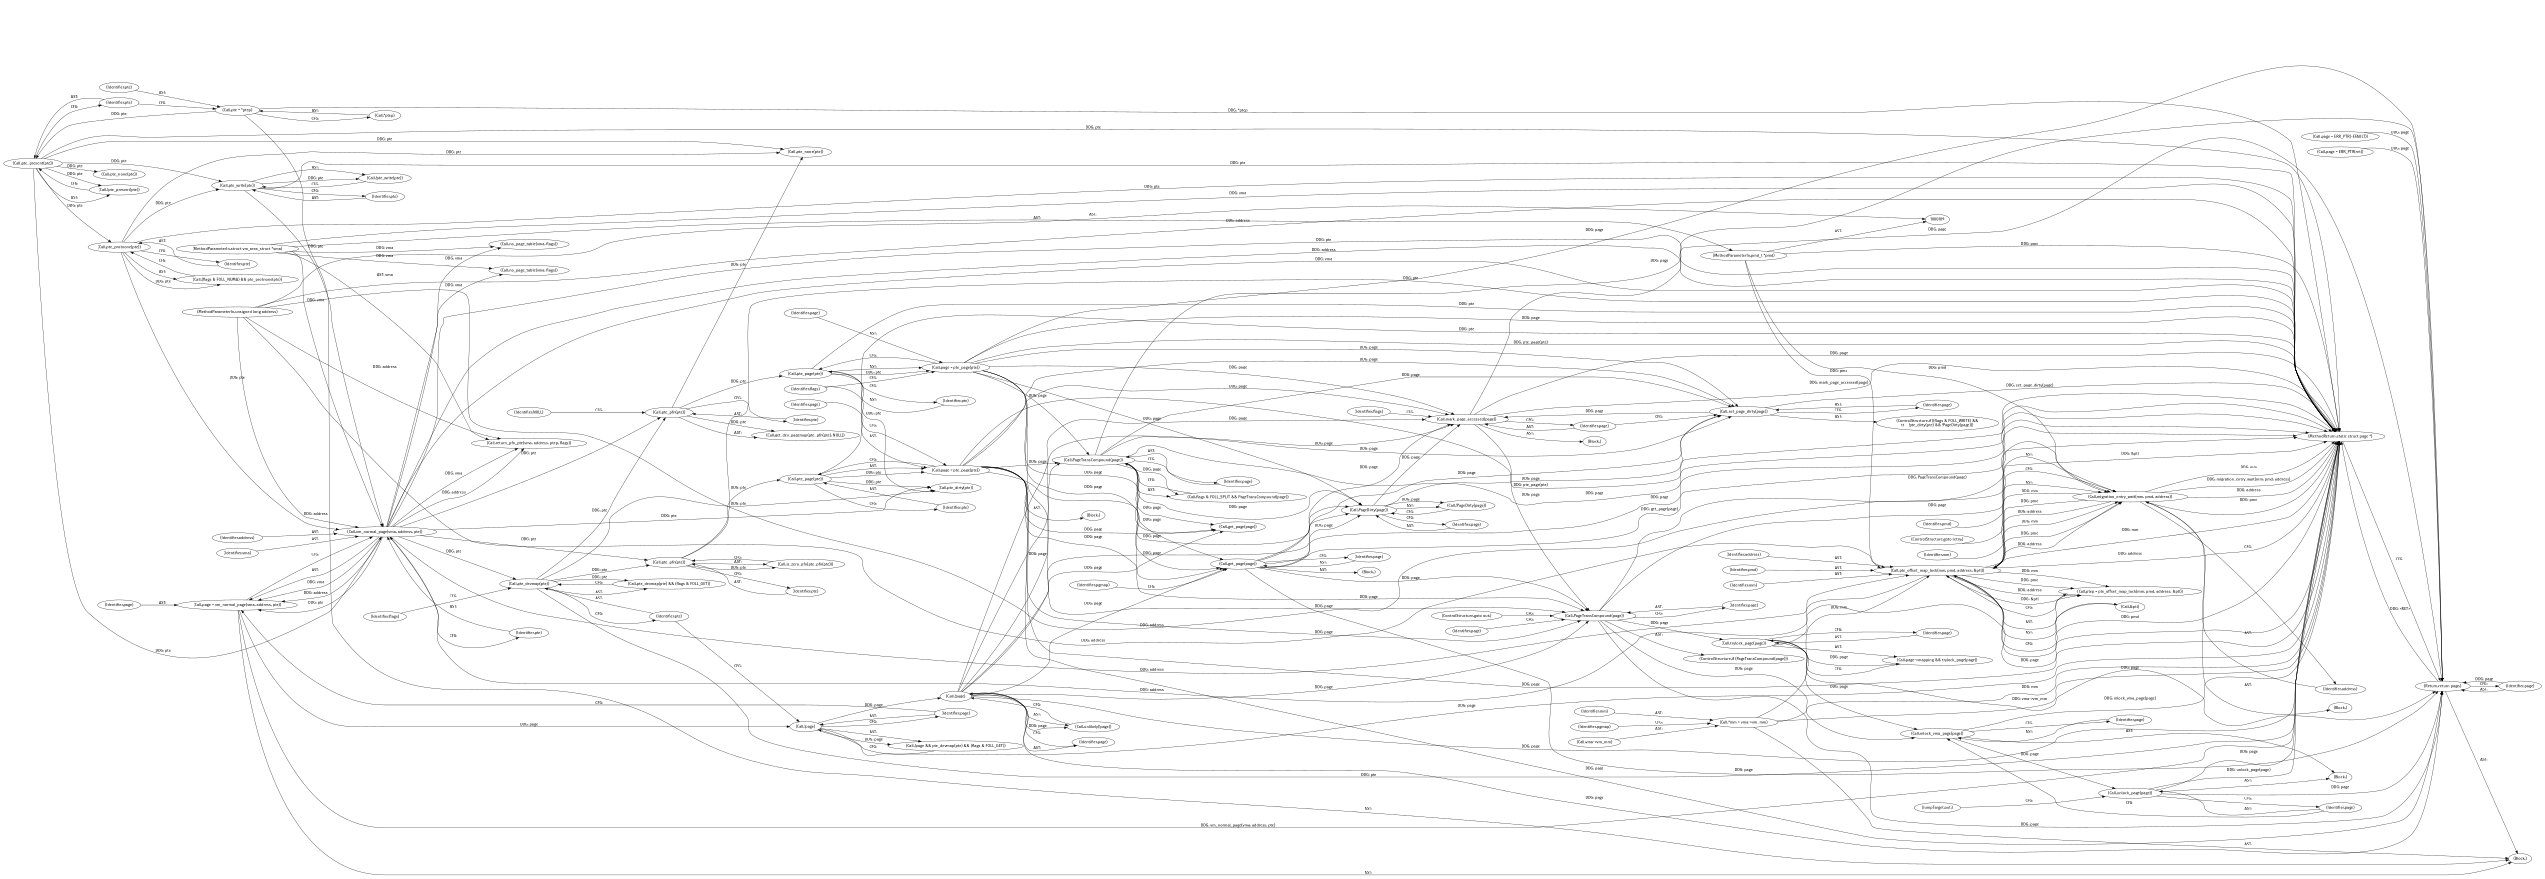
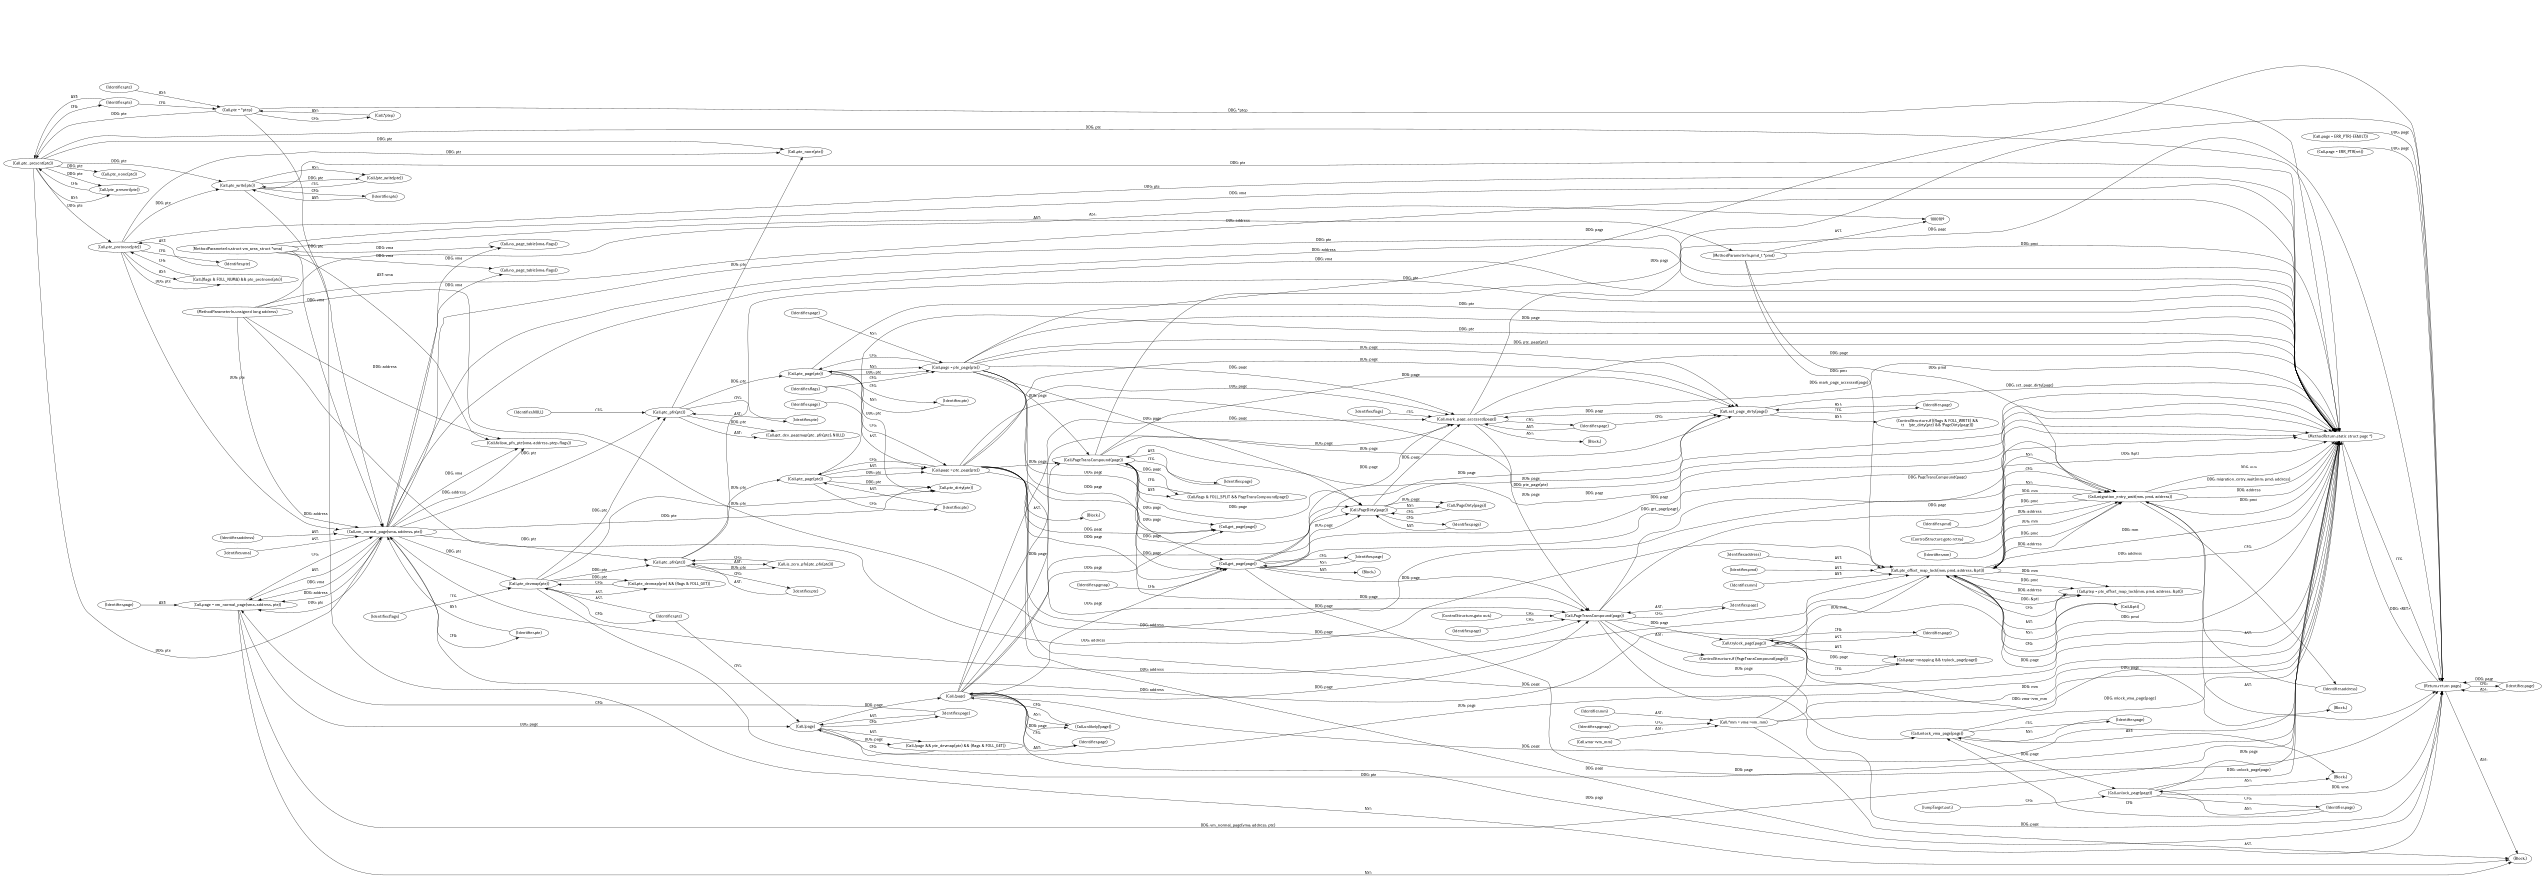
node "(Call,return_pfn_pte(vma, address, ptep, flags))": label "(Call,return_pfn_pte(vma, address, ptep, flags))" -> "(Call,follow_pfn_pte(vma, address, ptep, flags))"
edge "(Call,trylock_page(page))" -> "(Call,mlock_vma_page(page))": removed, label "DDG: page"
edge "(Call,unlock_page(page))" -> "(Return,return page;)": label "DDG: page" -> "DDG: vma"
